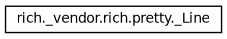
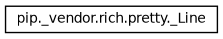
node "rich._vendor.rich.pretty._Line": label "rich._vendor.rich.pretty._Line" -> "pip._vendor.rich.pretty._Line"
